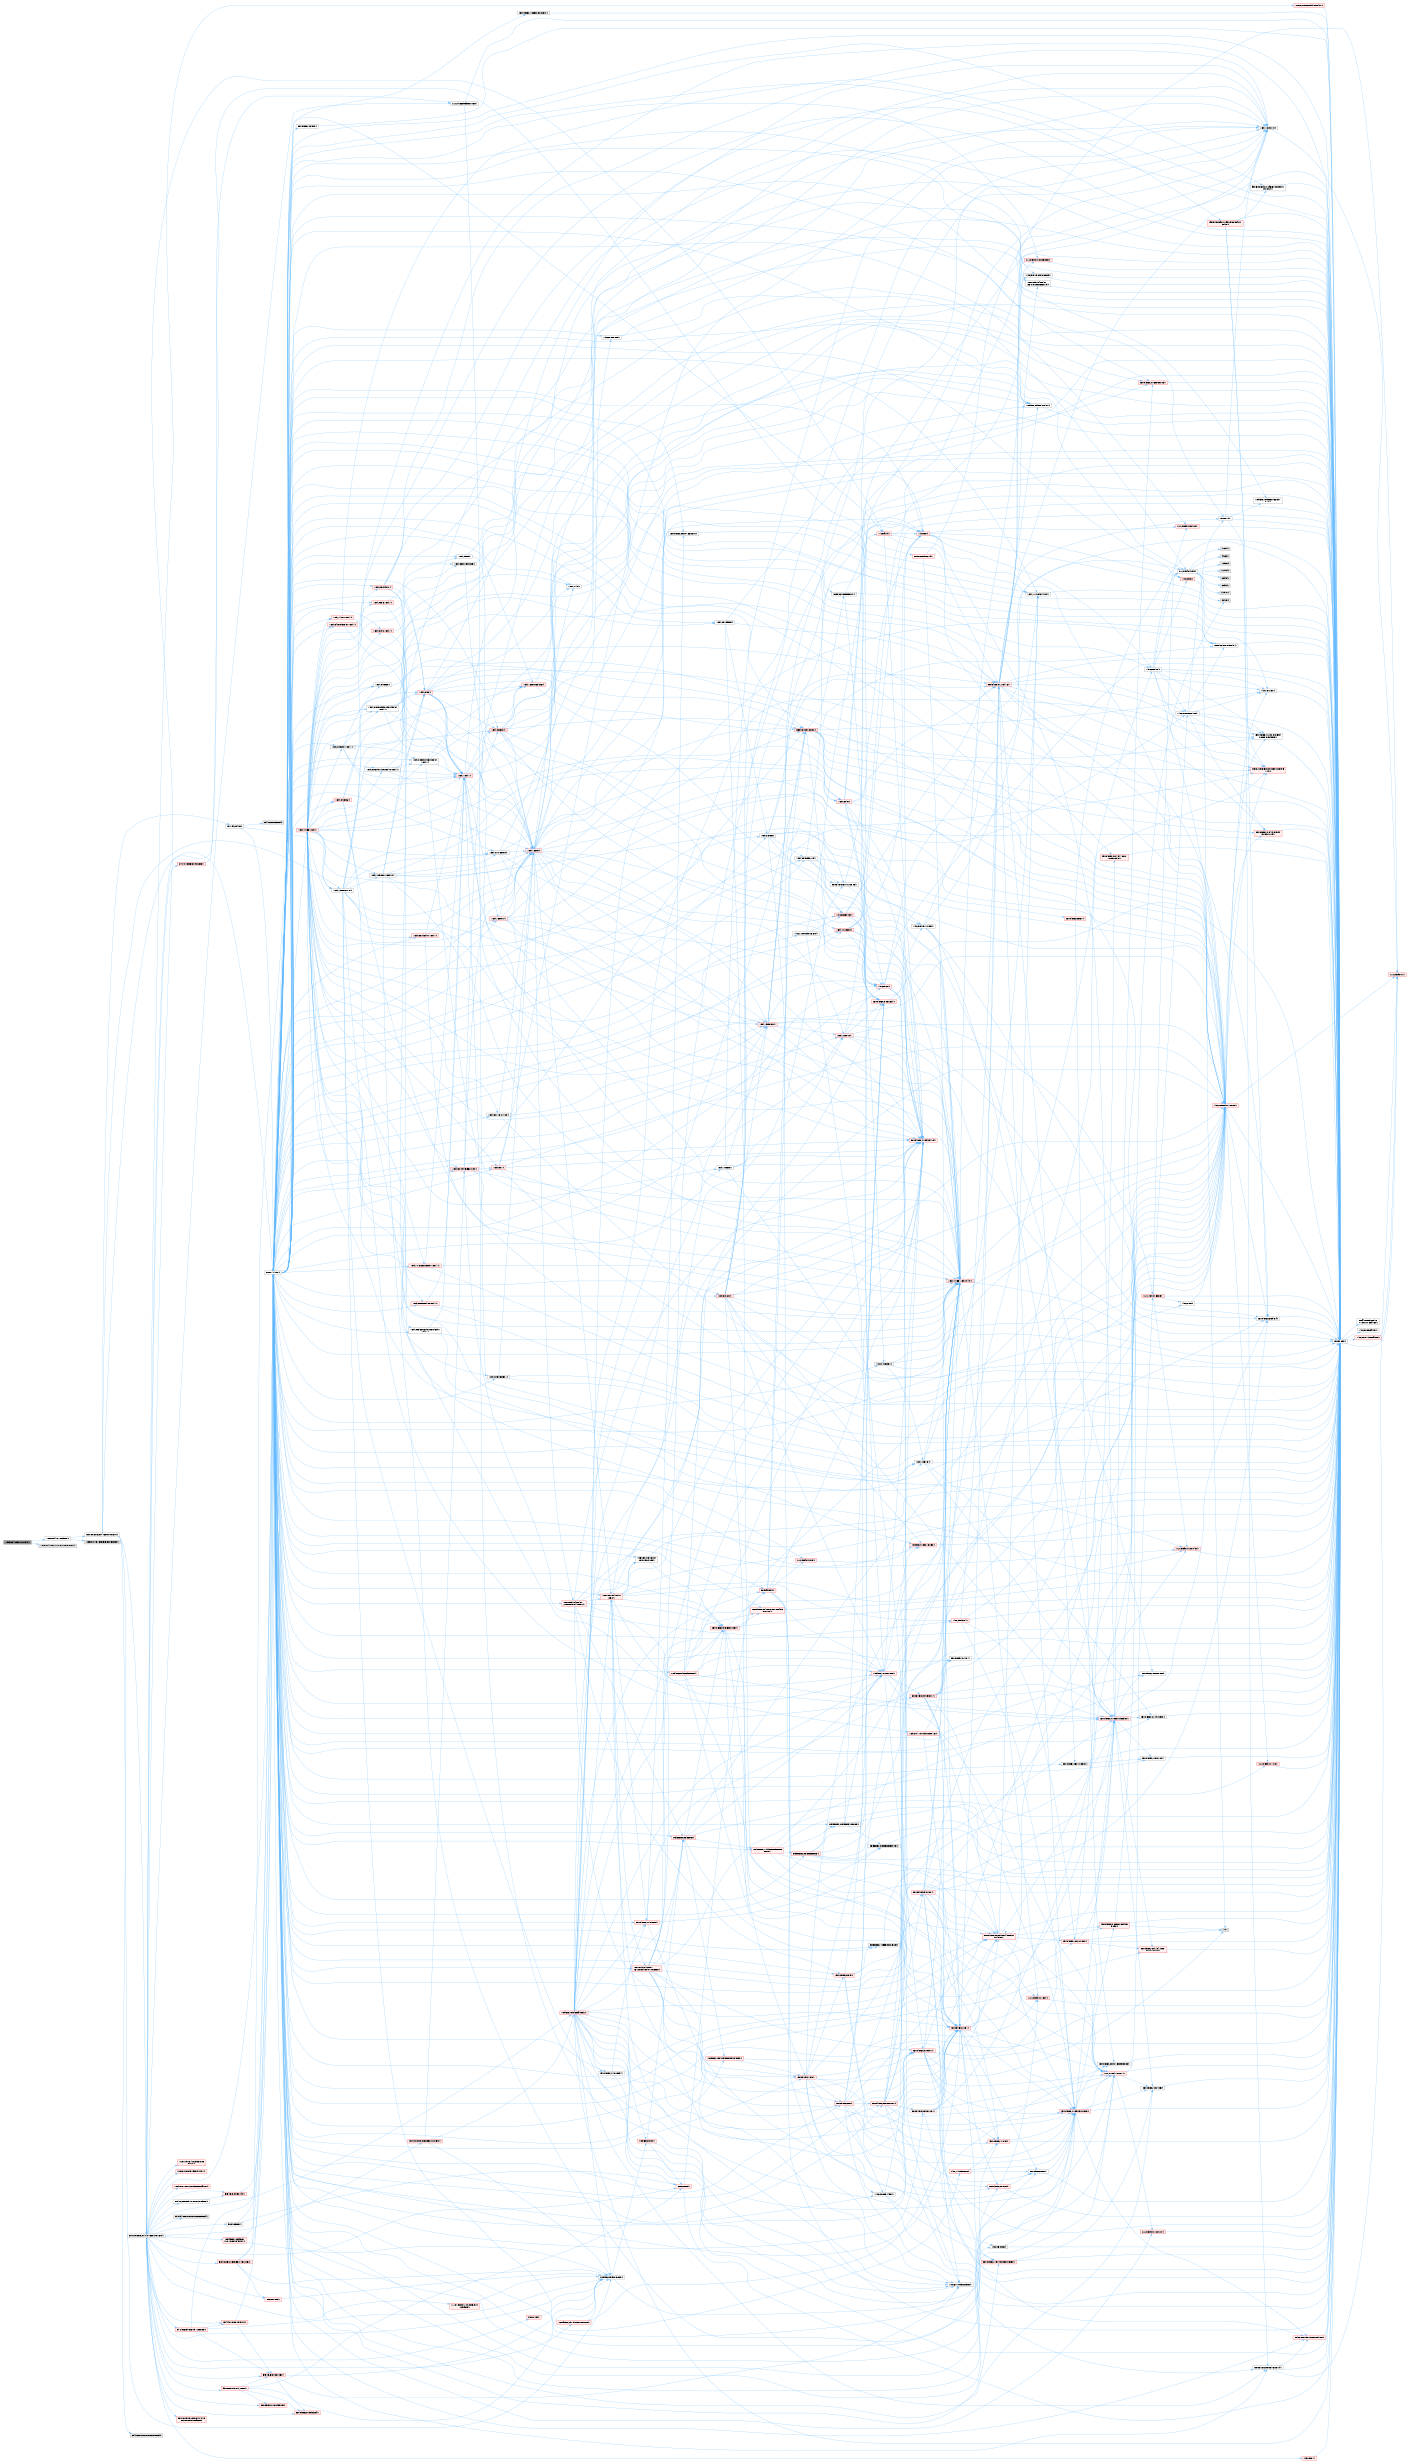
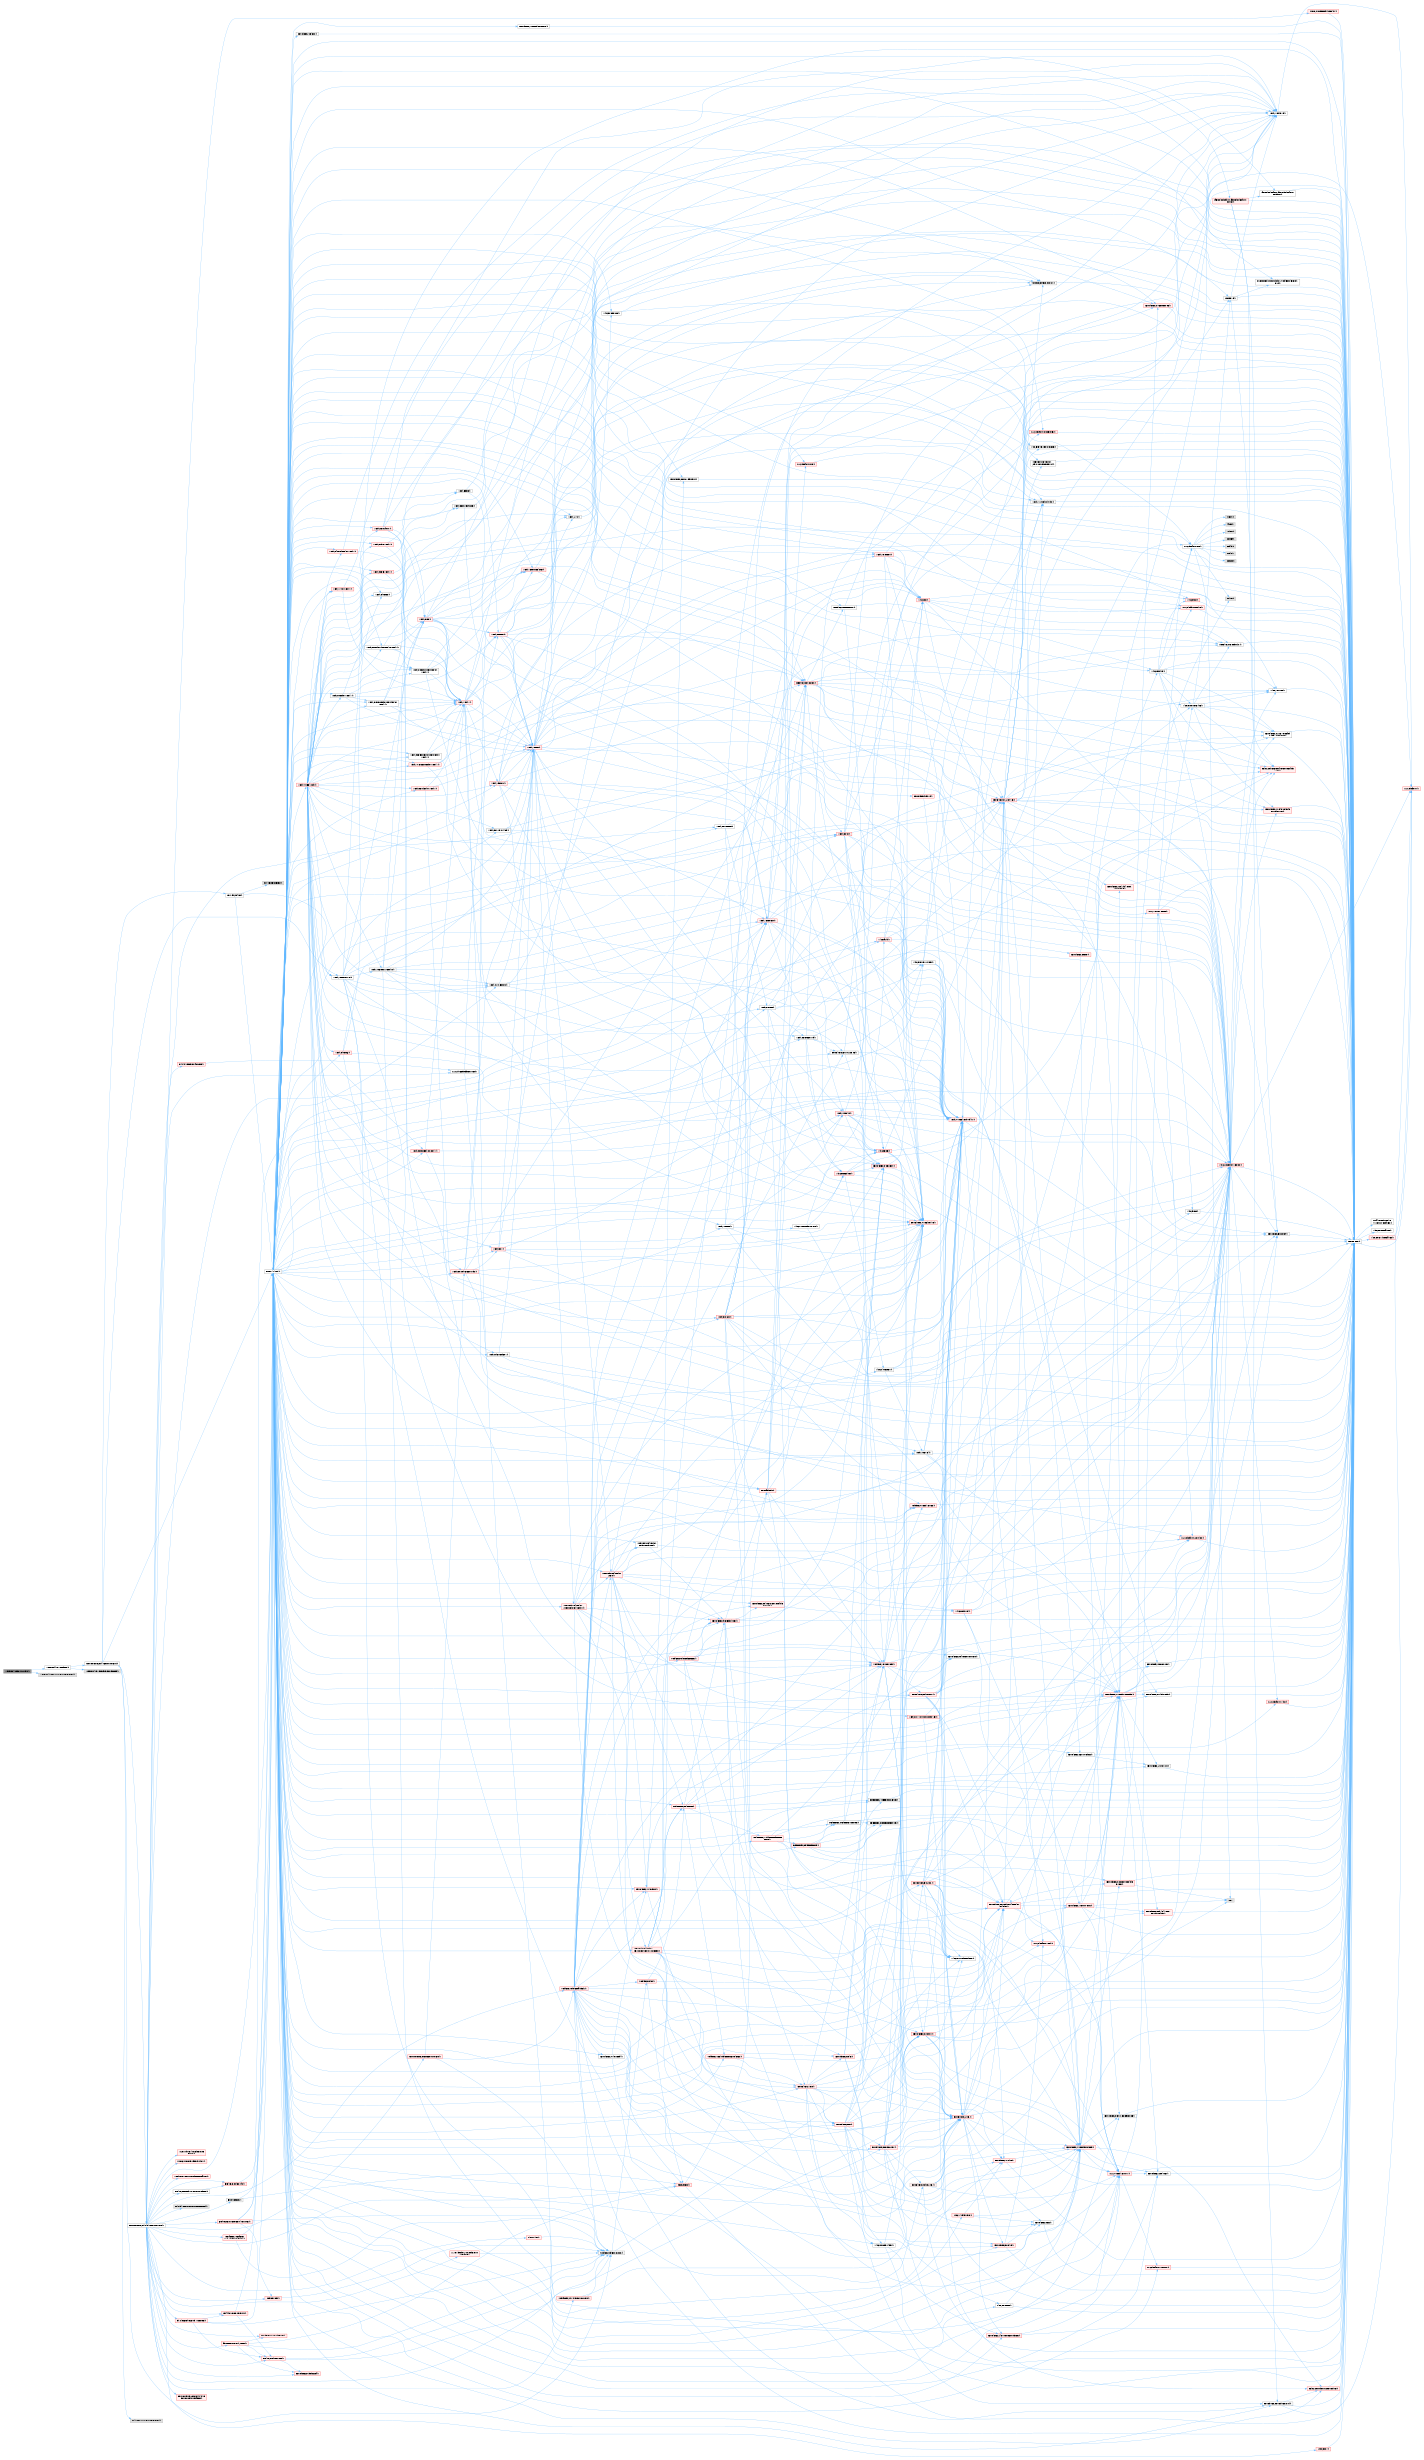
node "UObject/UObjectHierarchy Fwd.h": label "UObject/UObjectHierarchy Fwd.h" -> "QuatRotationTranslation/UObjectHierarchy Fwd.h"
edge "Math/IntVector.h" -> "Misc/Parse.h": now "Misc/DateTime.h" -> "Misc/Parse.h"
node "Templates/IsArray.h": label "Templates/IsArray.h" -> "Templates/SplineComponent.h"
